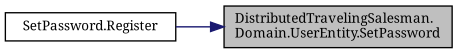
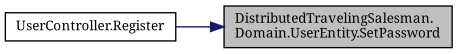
node "SetPassword.Register": label "SetPassword.Register" -> "UserController.Register"
